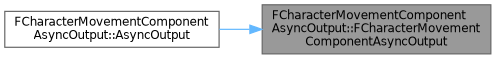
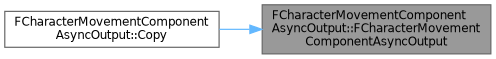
node "FCharacterMovementComponent AsyncOutput::AsyncOutput": label "FCharacterMovementComponent AsyncOutput::AsyncOutput" -> "FCharacterMovementComponent AsyncOutput::Copy"
